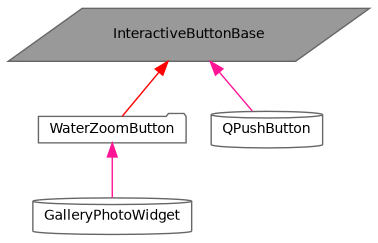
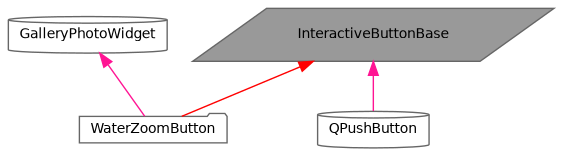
edge "GalleryPhotoWidget" -> "WaterZoomButton": reversed
